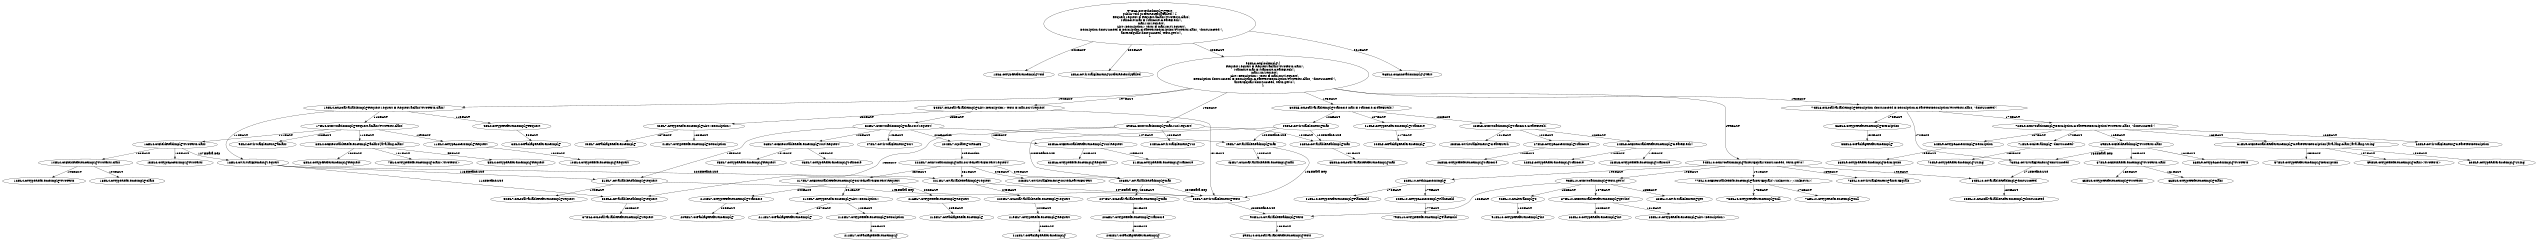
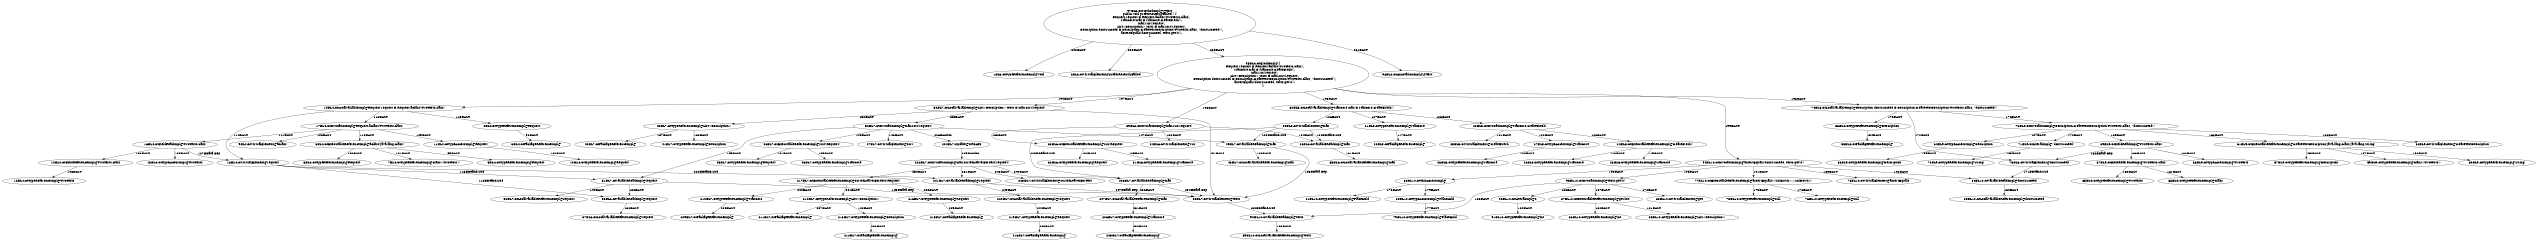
edge "39#L6:CtInvocationImpl@max.run(request)" -> "38#L6:CtVariableReadImpl@request": now "51#L7:CtVariableReadImpl@request" -> "38#L6:CtVariableReadImpl@request"
node "13#L4:CtTypeReferenceImpl@Class": removed
edge "93#L10:CtInvocationImpl@tests.get(0)" -> "88#L10:CtVirtualElement@get": label "185#AST" -> "172#AST"
